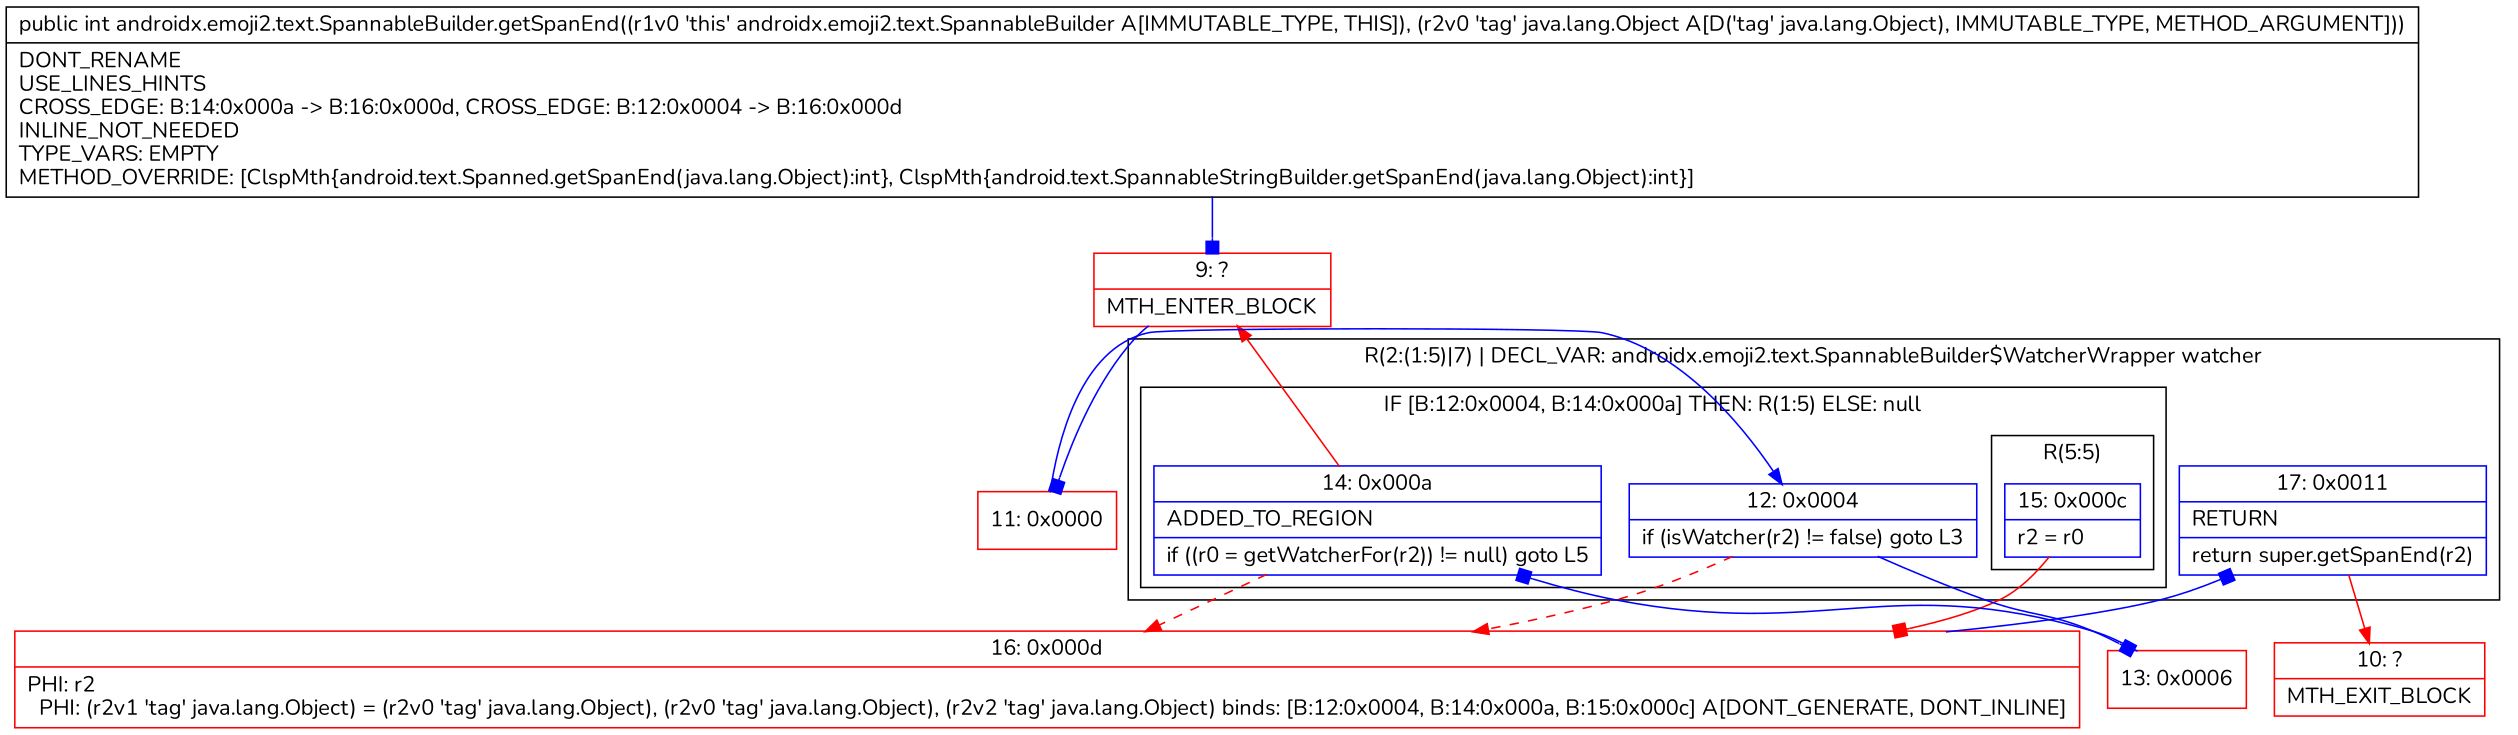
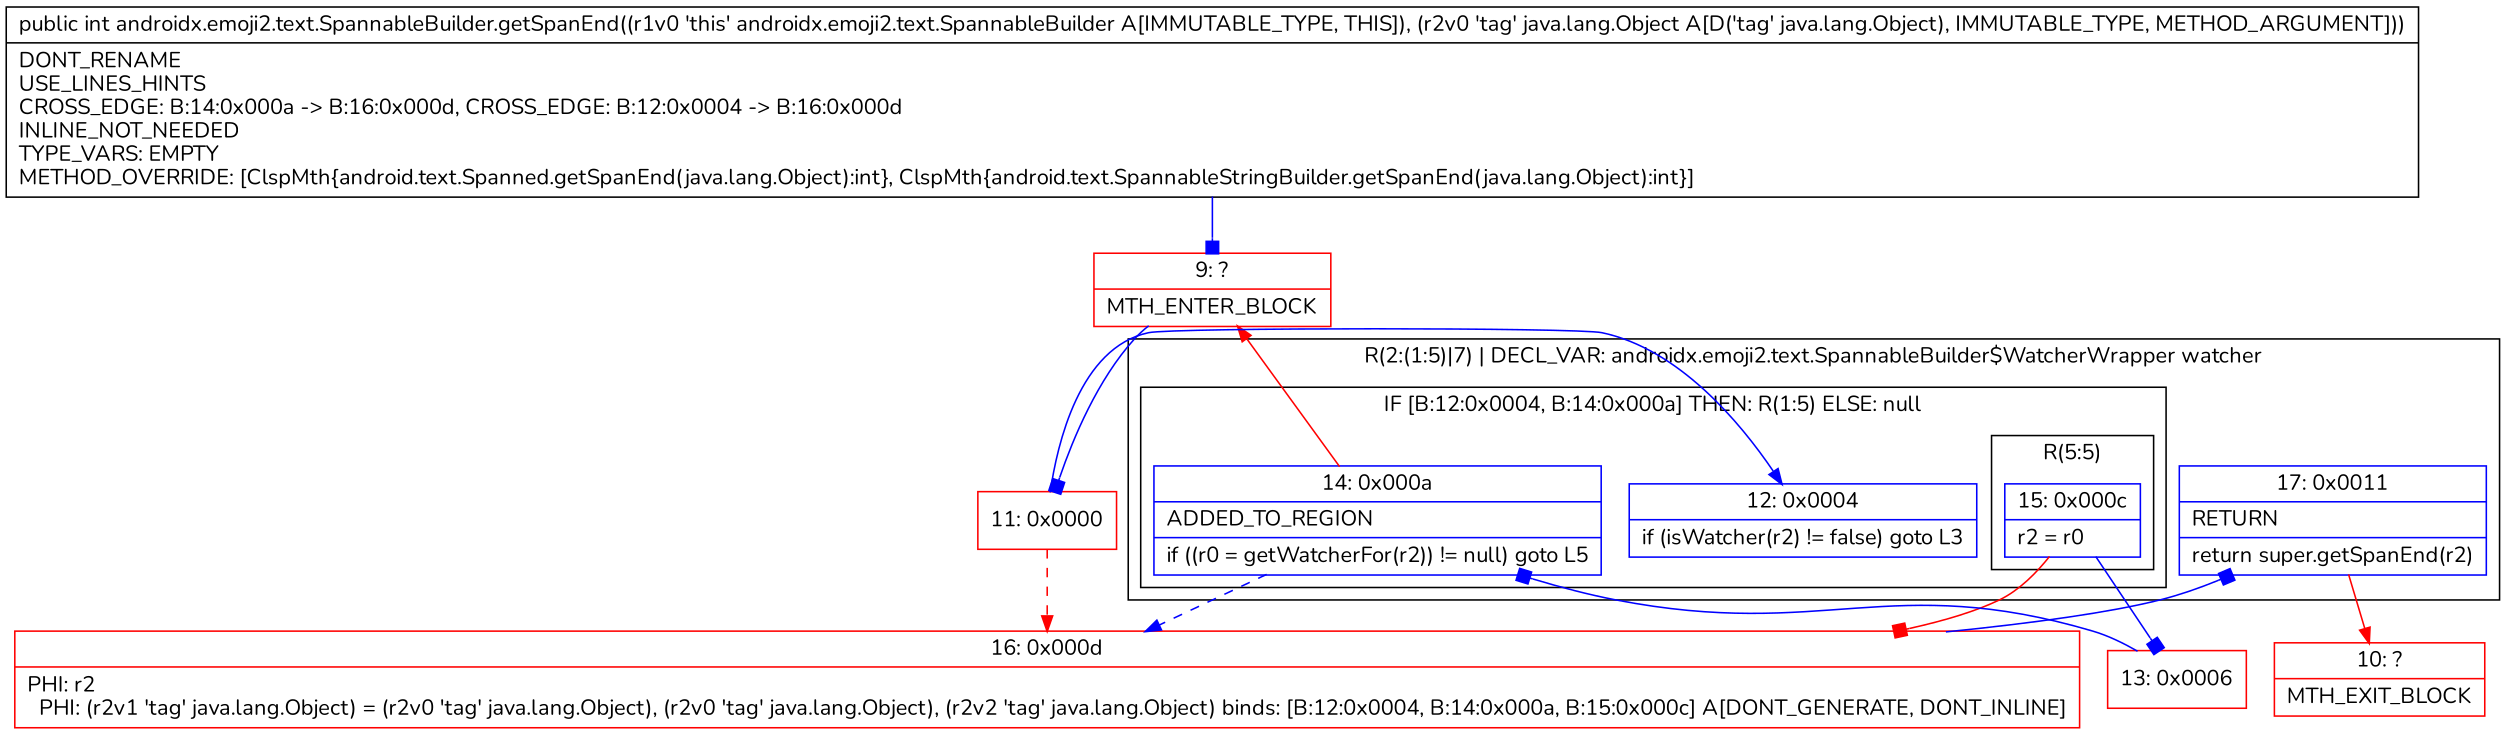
edge "12: 0x0004" -> "13: 0x0006": now "15: 0x000c" -> "13: 0x0006"
edge "14: 0x000a" -> "16: 0x000d": color red -> blue
edge "12: 0x0004" -> "16: 0x000d": now "11: 0x0000" -> "16: 0x000d"
